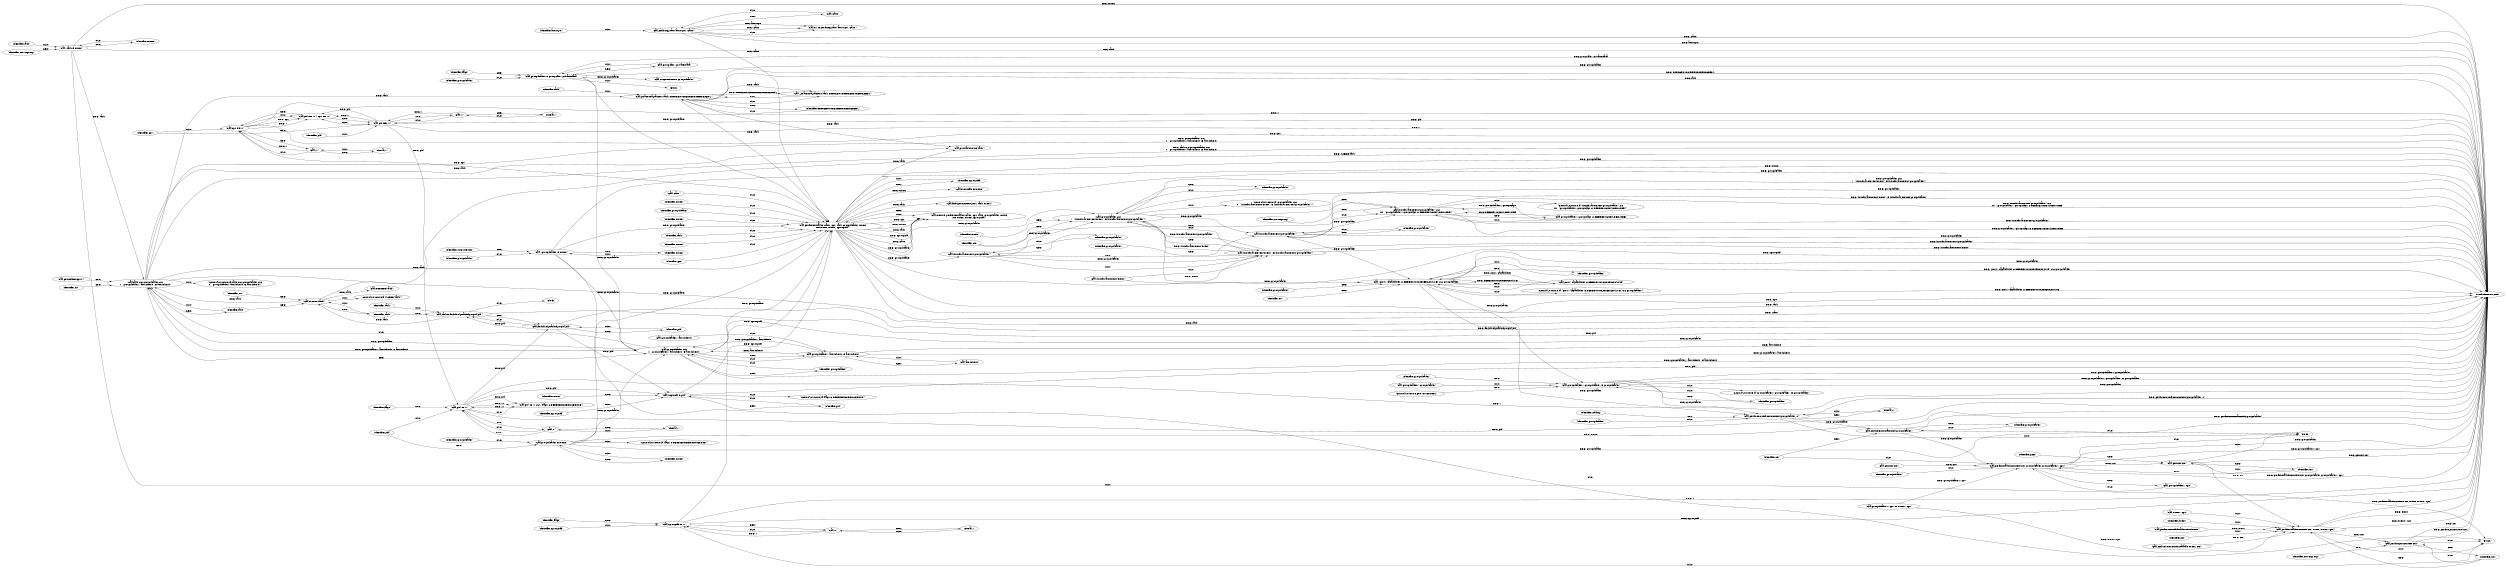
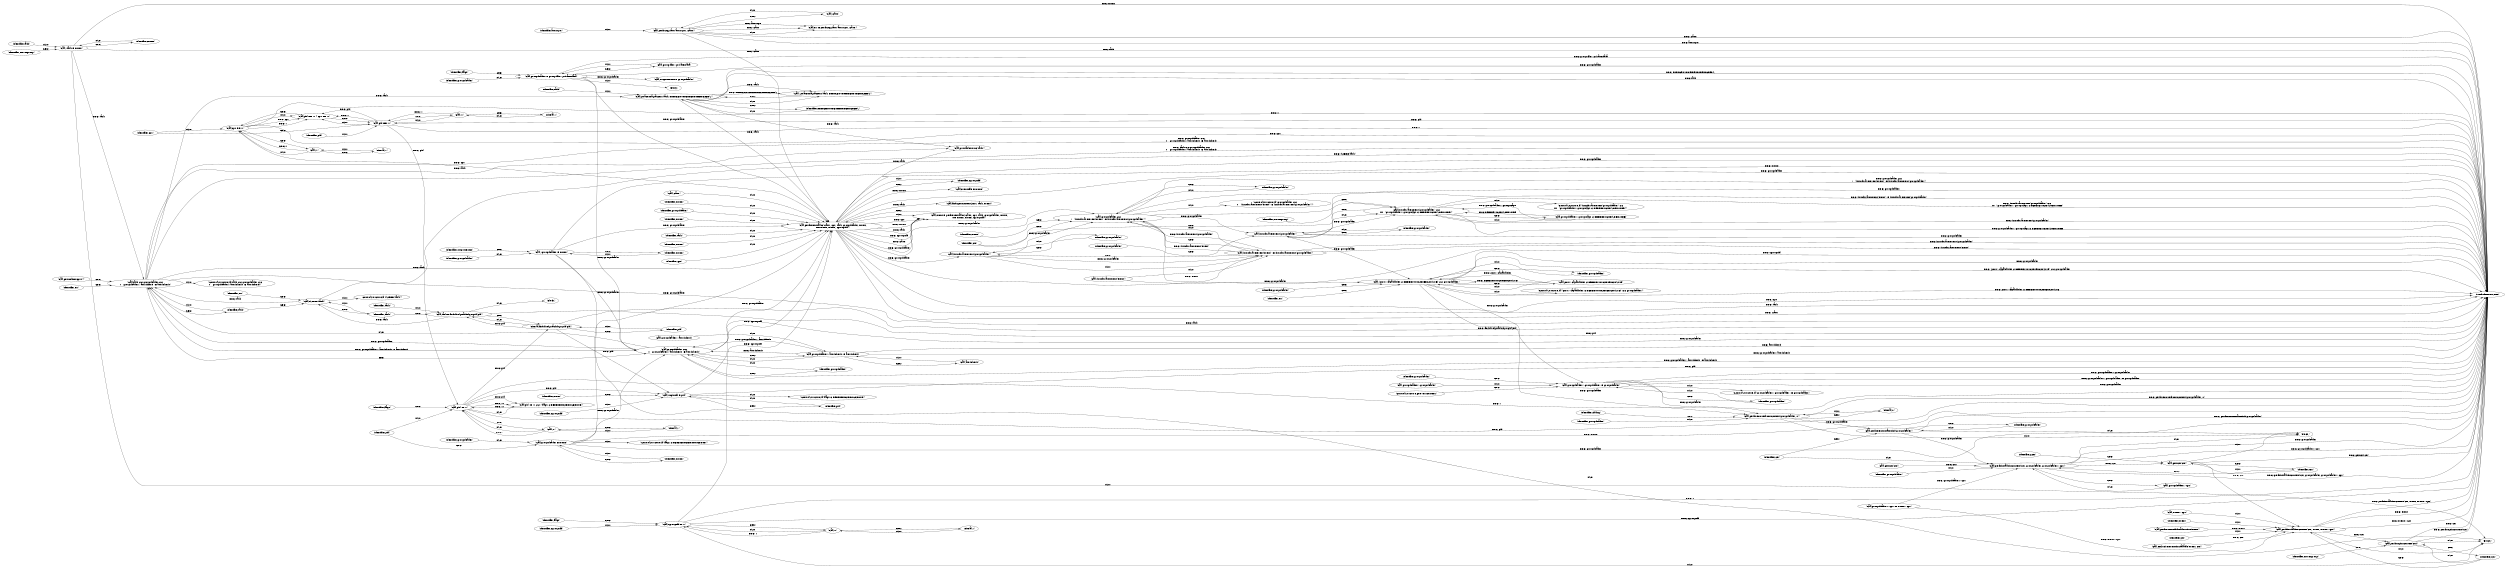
node "(Call,PTR_ERR(task))": removed
node "(Call,find_lively_task_by_vpid(pid))": label "(Call,find_lively_task_by_vpid(pid))" -> "(Literal,find_lively_task_by_vpid(pid))"
